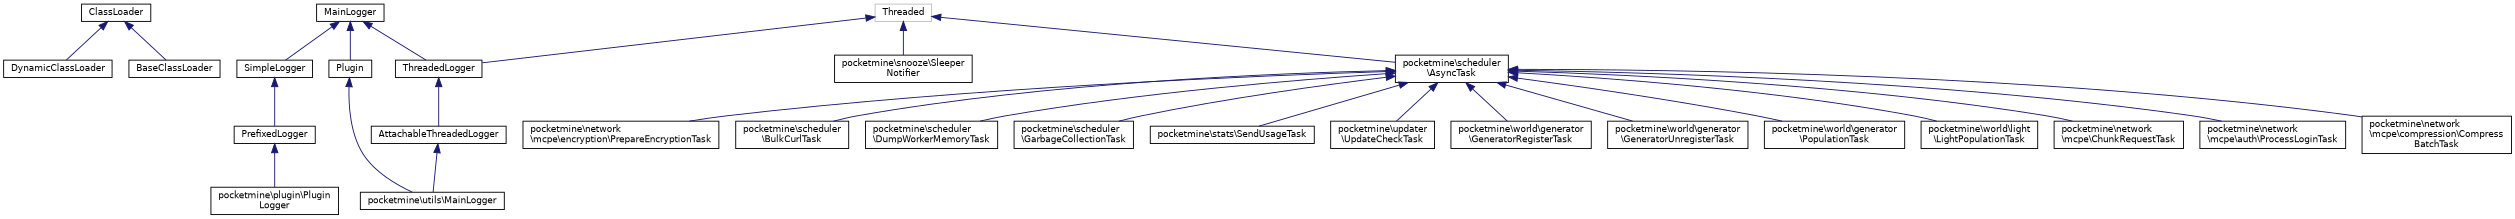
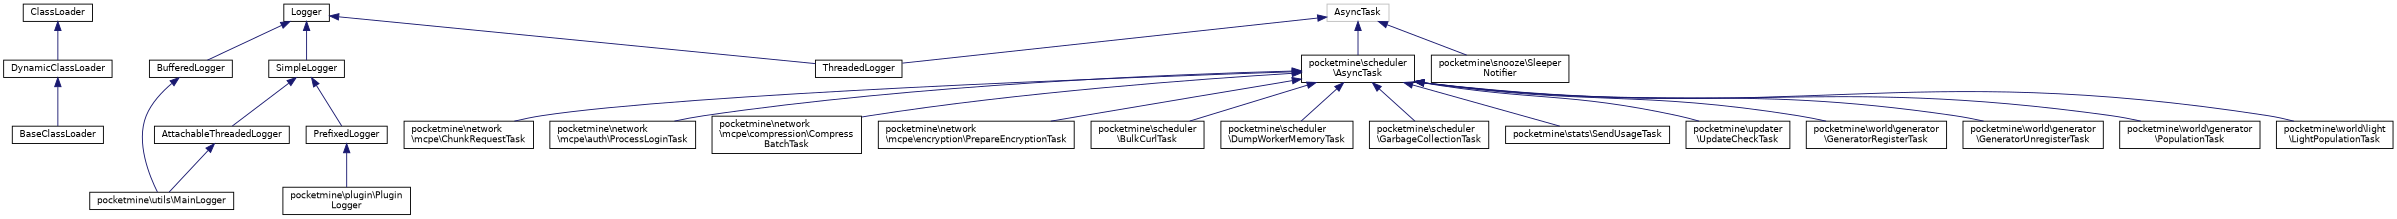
node "MainLogger": label "MainLogger" -> "Logger"
node "Threaded": label "Threaded" -> "AsyncTask"
edge "BaseClassLoader" -> "ClassLoader": now "BaseClassLoader" -> "DynamicClassLoader"
node "Plugin": label "Plugin" -> "BufferedLogger"
edge "AttachableThreadedLogger" -> "ThreadedLogger": now "AttachableThreadedLogger" -> "SimpleLogger"
